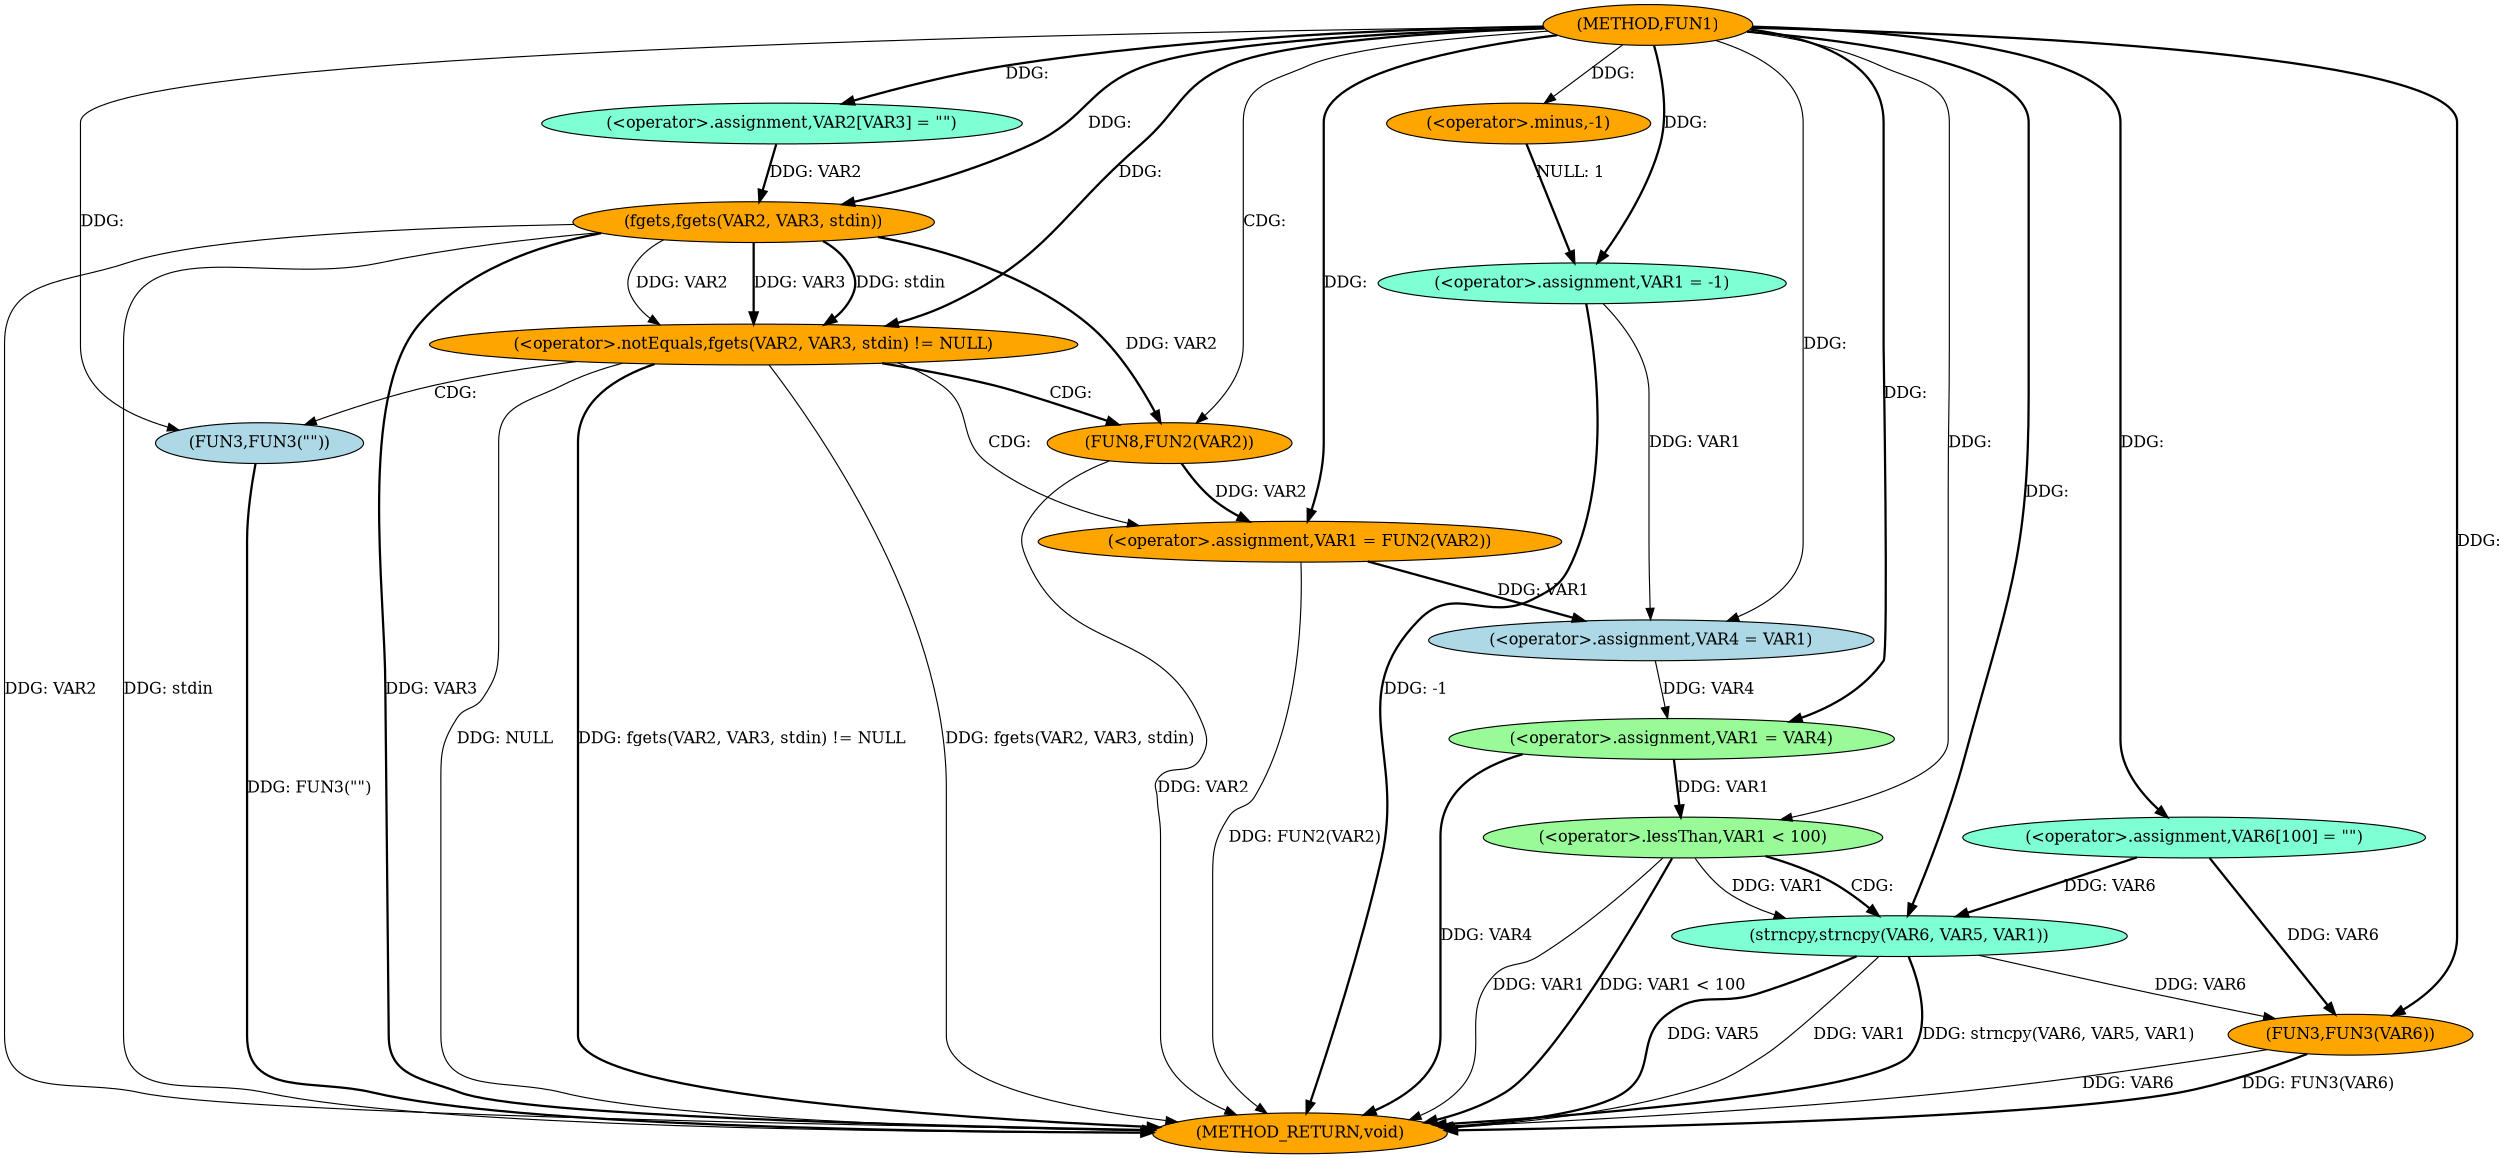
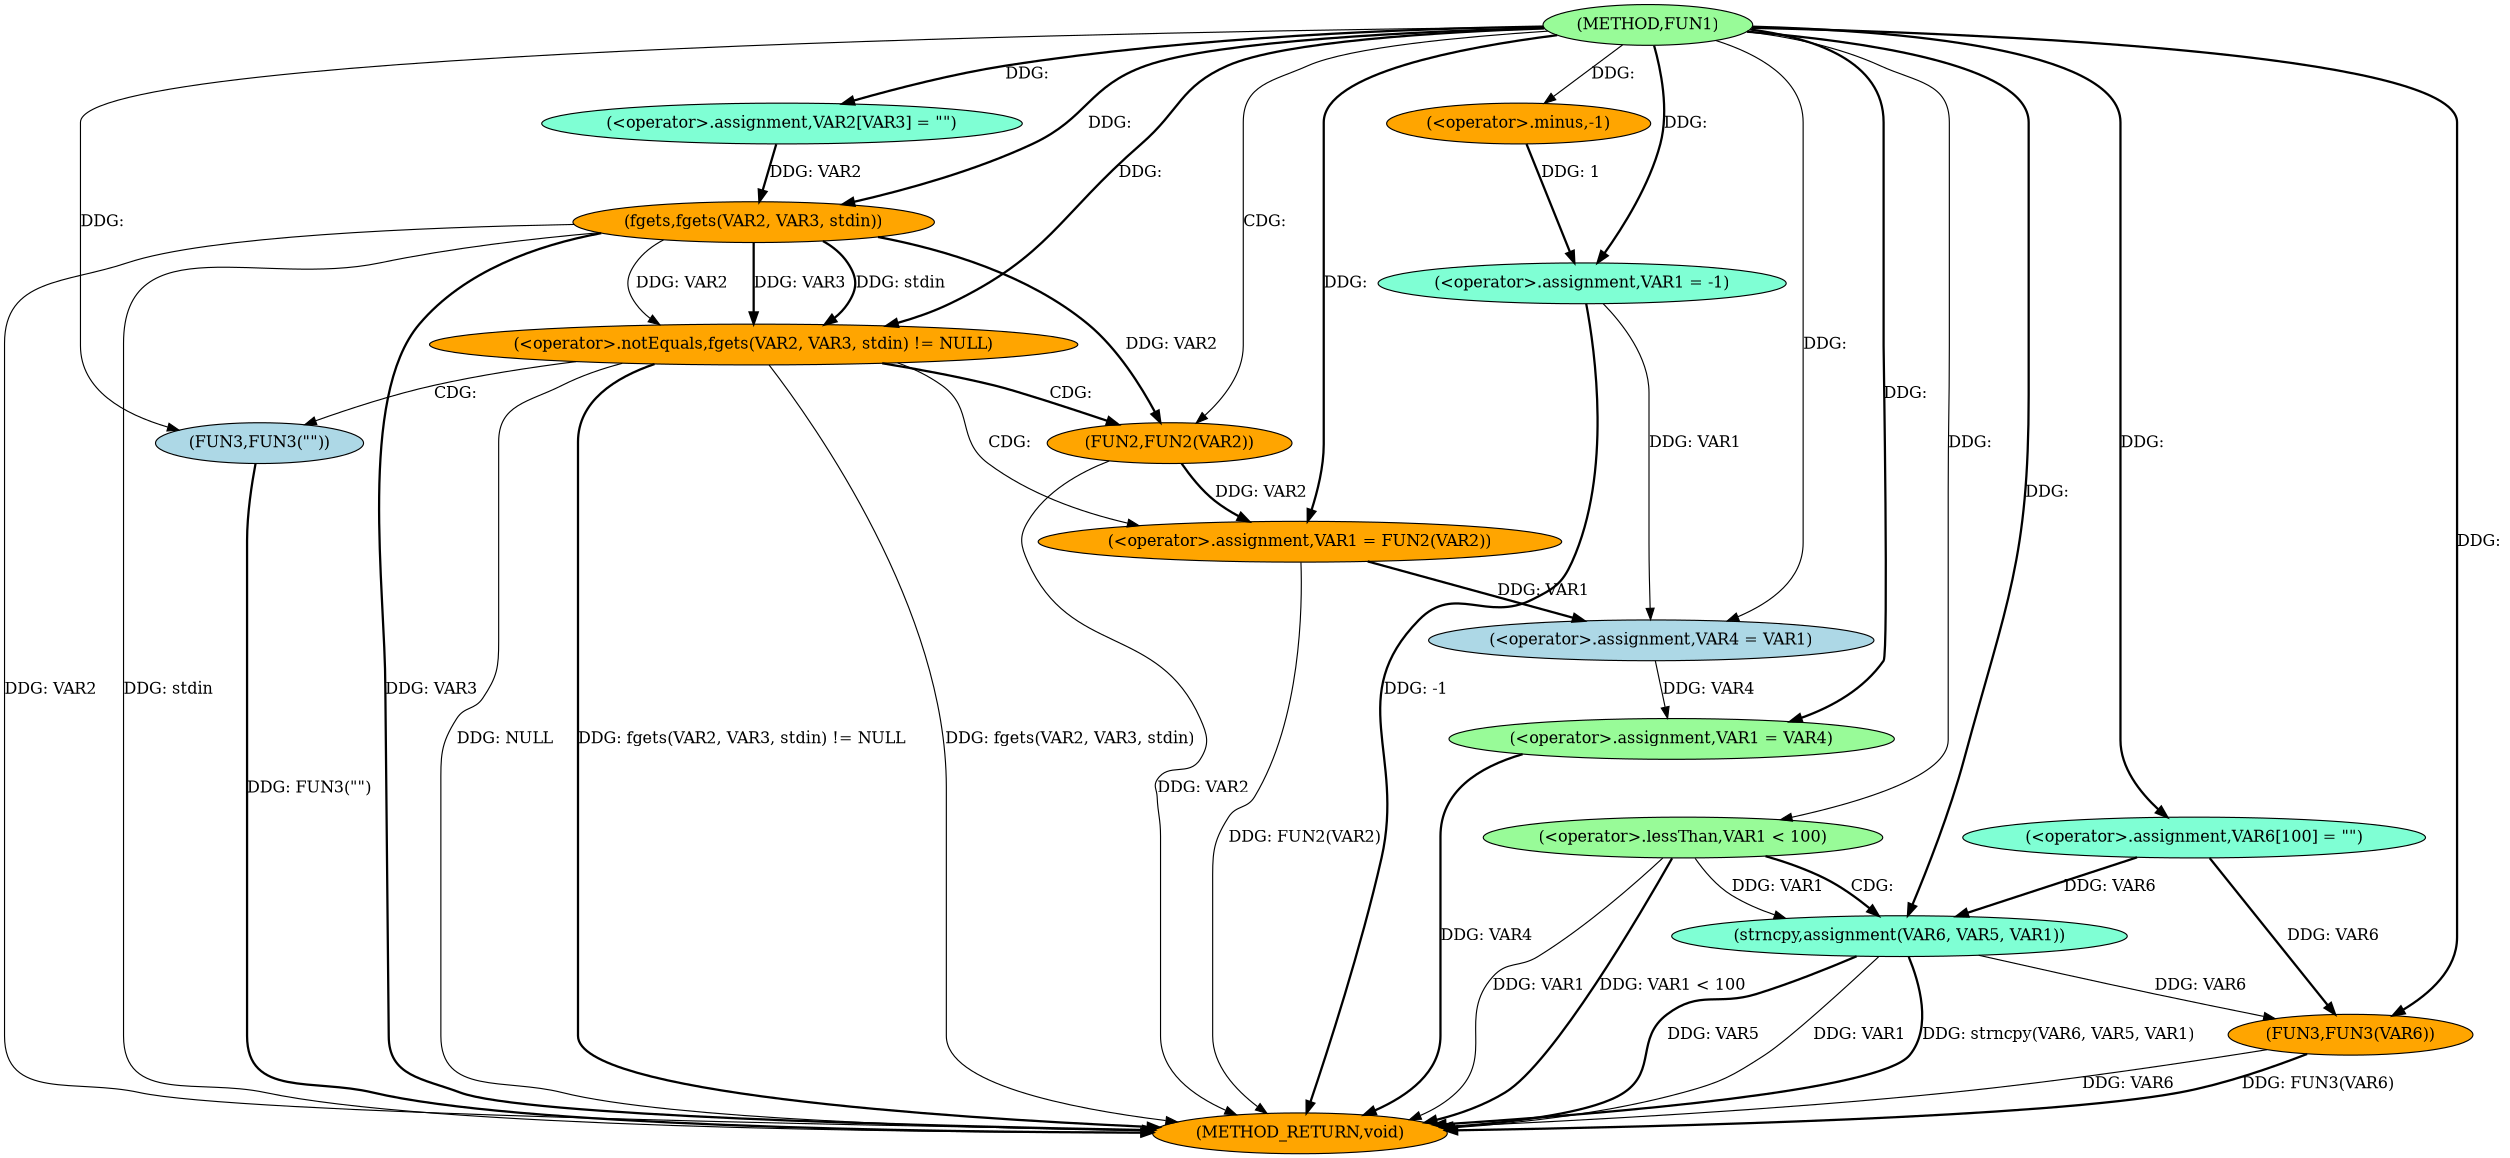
node "(METHOD,FUN1)": fillcolor orange -> palegreen
edge "(<operator>.minus,-1)" -> "(<operator>.assignment,VAR1 = -1)": label "NULL: 1" -> "DDG: 1"
node "(FUN8,FUN2(VAR2))": label "(FUN8,FUN2(VAR2))" -> "(FUN2,FUN2(VAR2))"
edge "(<operator>.assignment,VAR1 = VAR4)" -> "(<operator>.lessThan,VAR1 < 100)": removed, label "DDG: VAR1"
node "(strncpy,strncpy(VAR6, VAR5, VAR1))": label "(strncpy,strncpy(VAR6, VAR5, VAR1))" -> "(strncpy,assignment(VAR6, VAR5, VAR1))"
